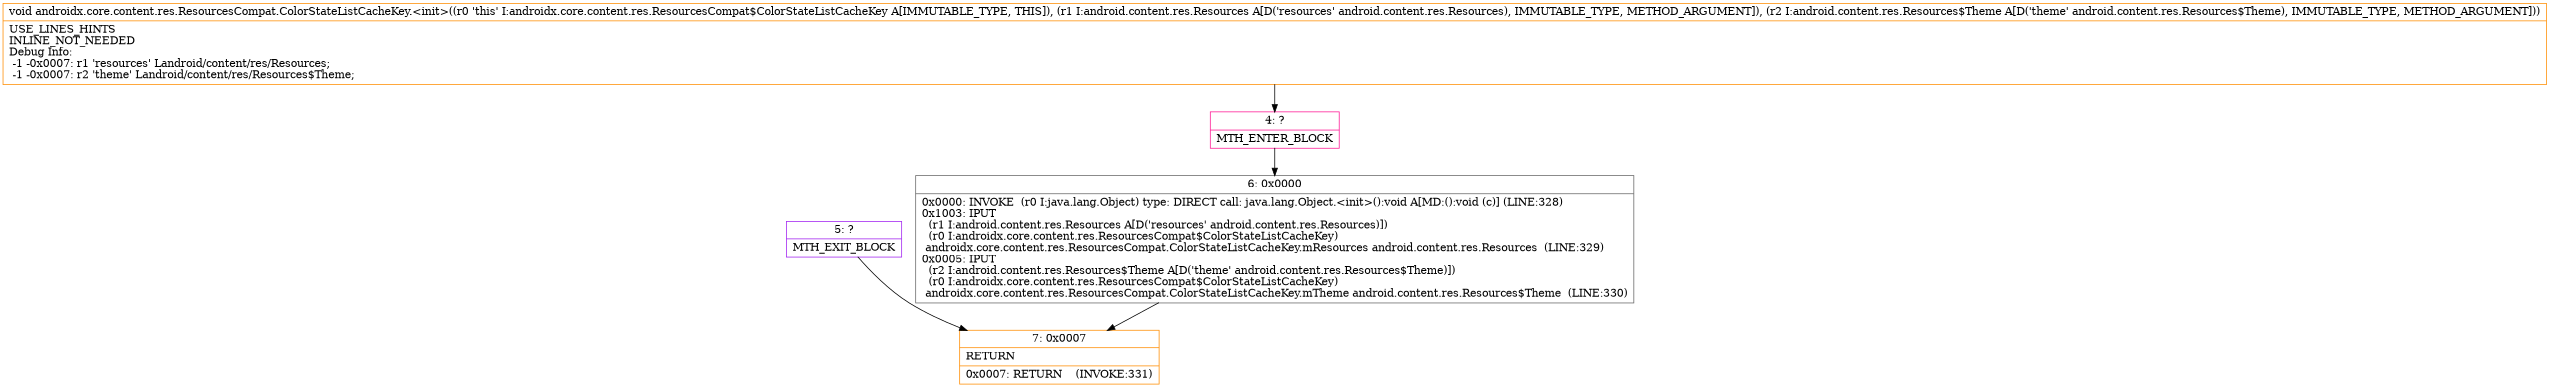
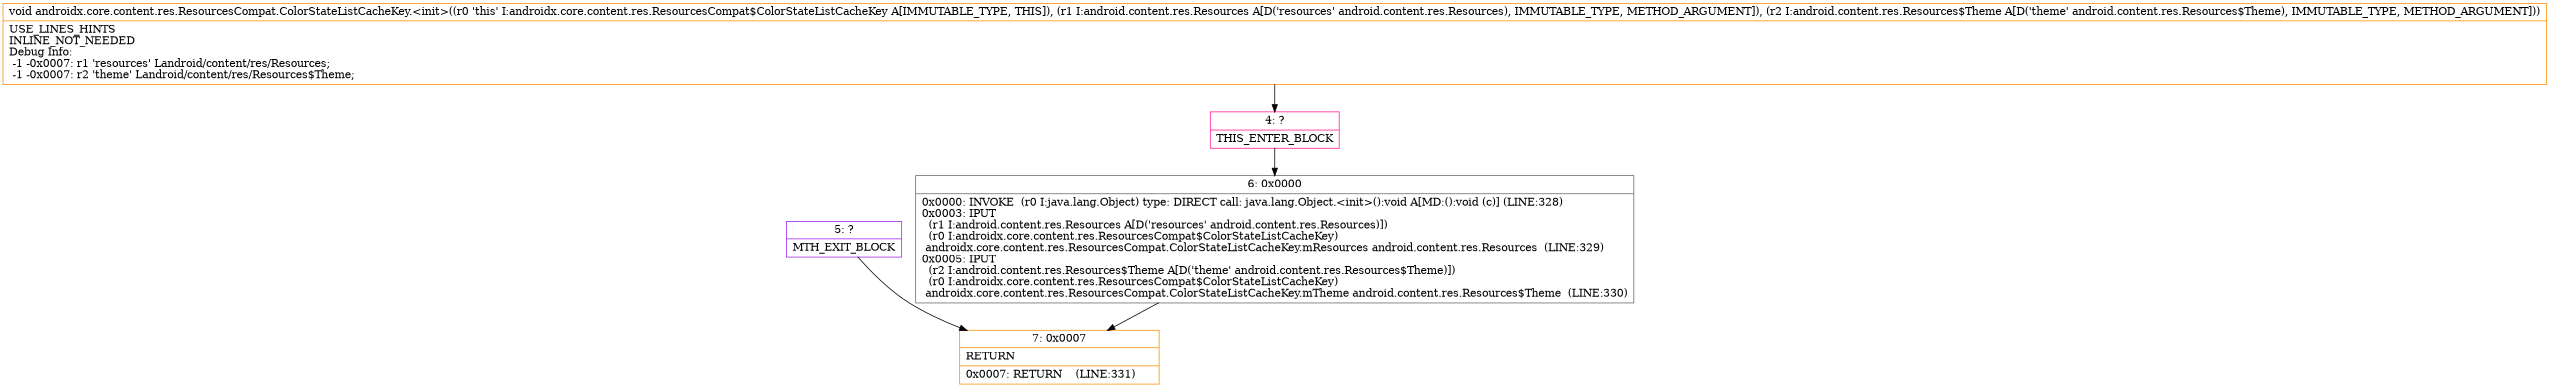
node "4: ?": text "MTH_ENTER_BLOCK" -> "THIS_ENTER_BLOCK"
node "6: 0x0000": text "0x1003: IPUT" -> "0x0003: IPUT"
node "7: 0x0007": text "0x0007: RETURN    (INVOKE:331)" -> "0x0007: RETURN    (LINE:331)"
